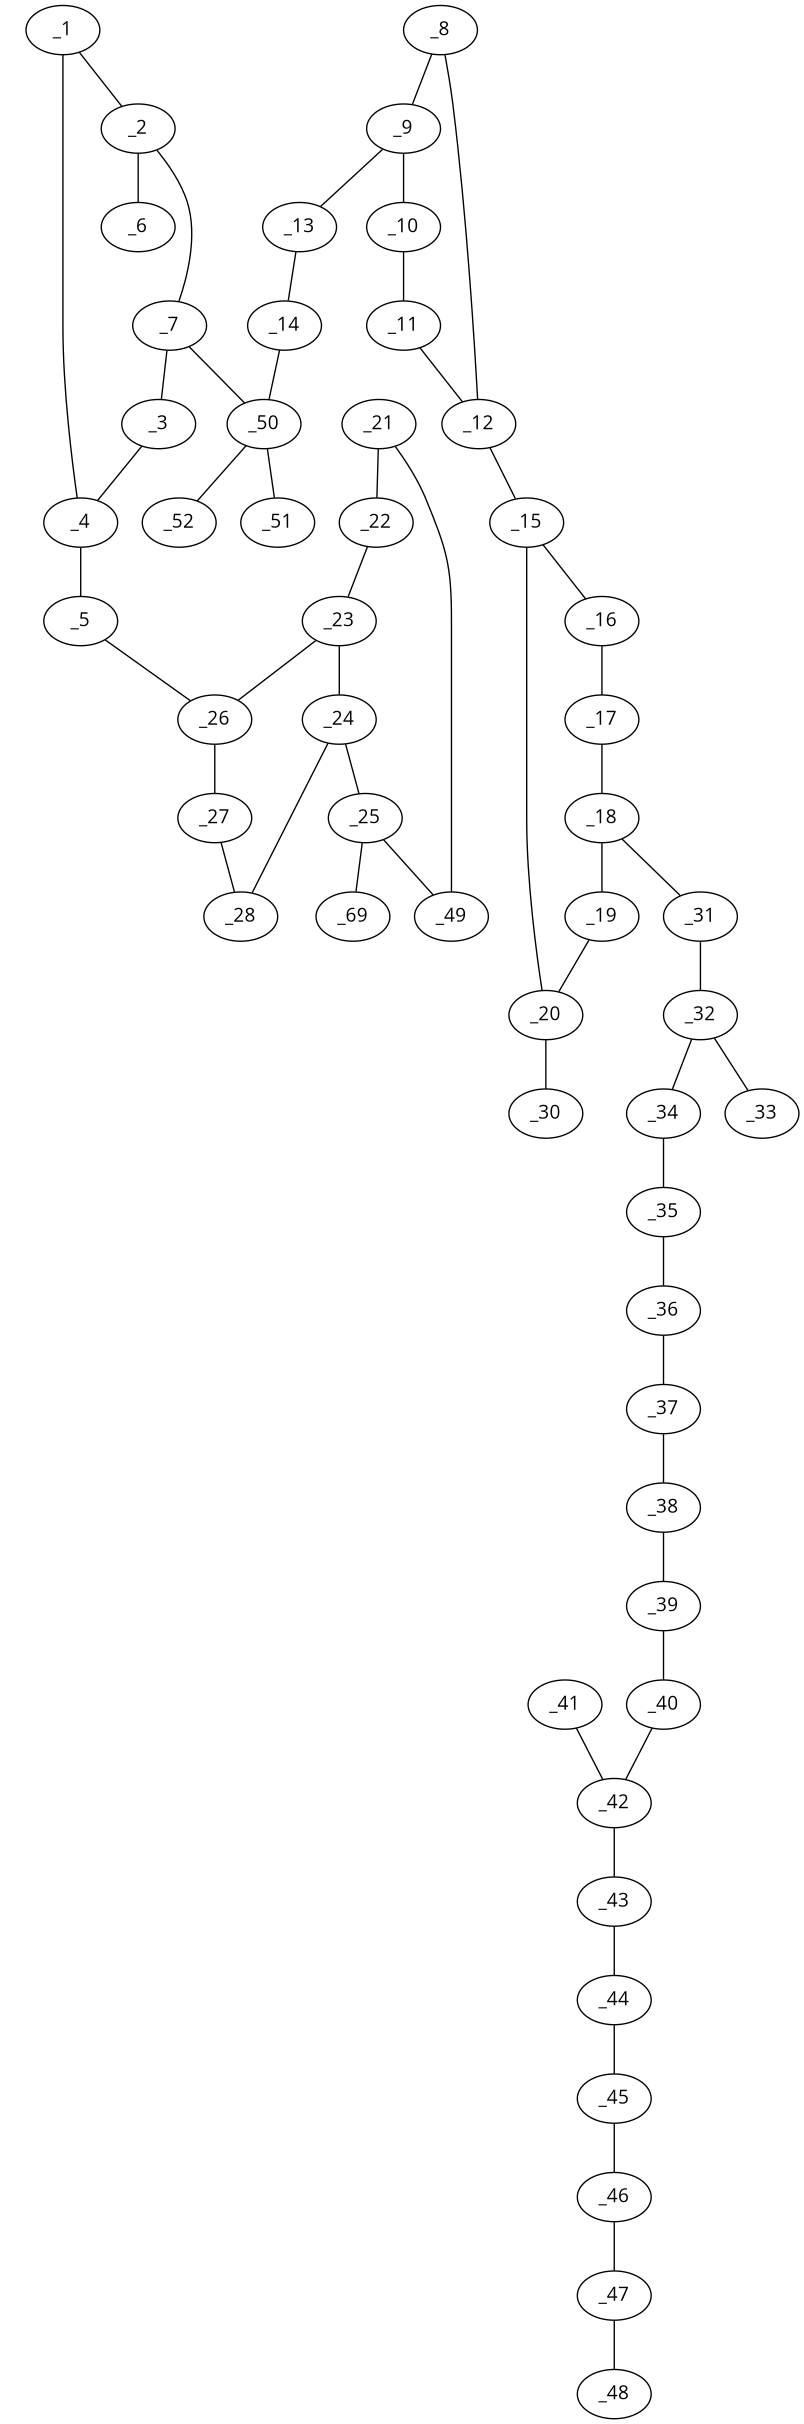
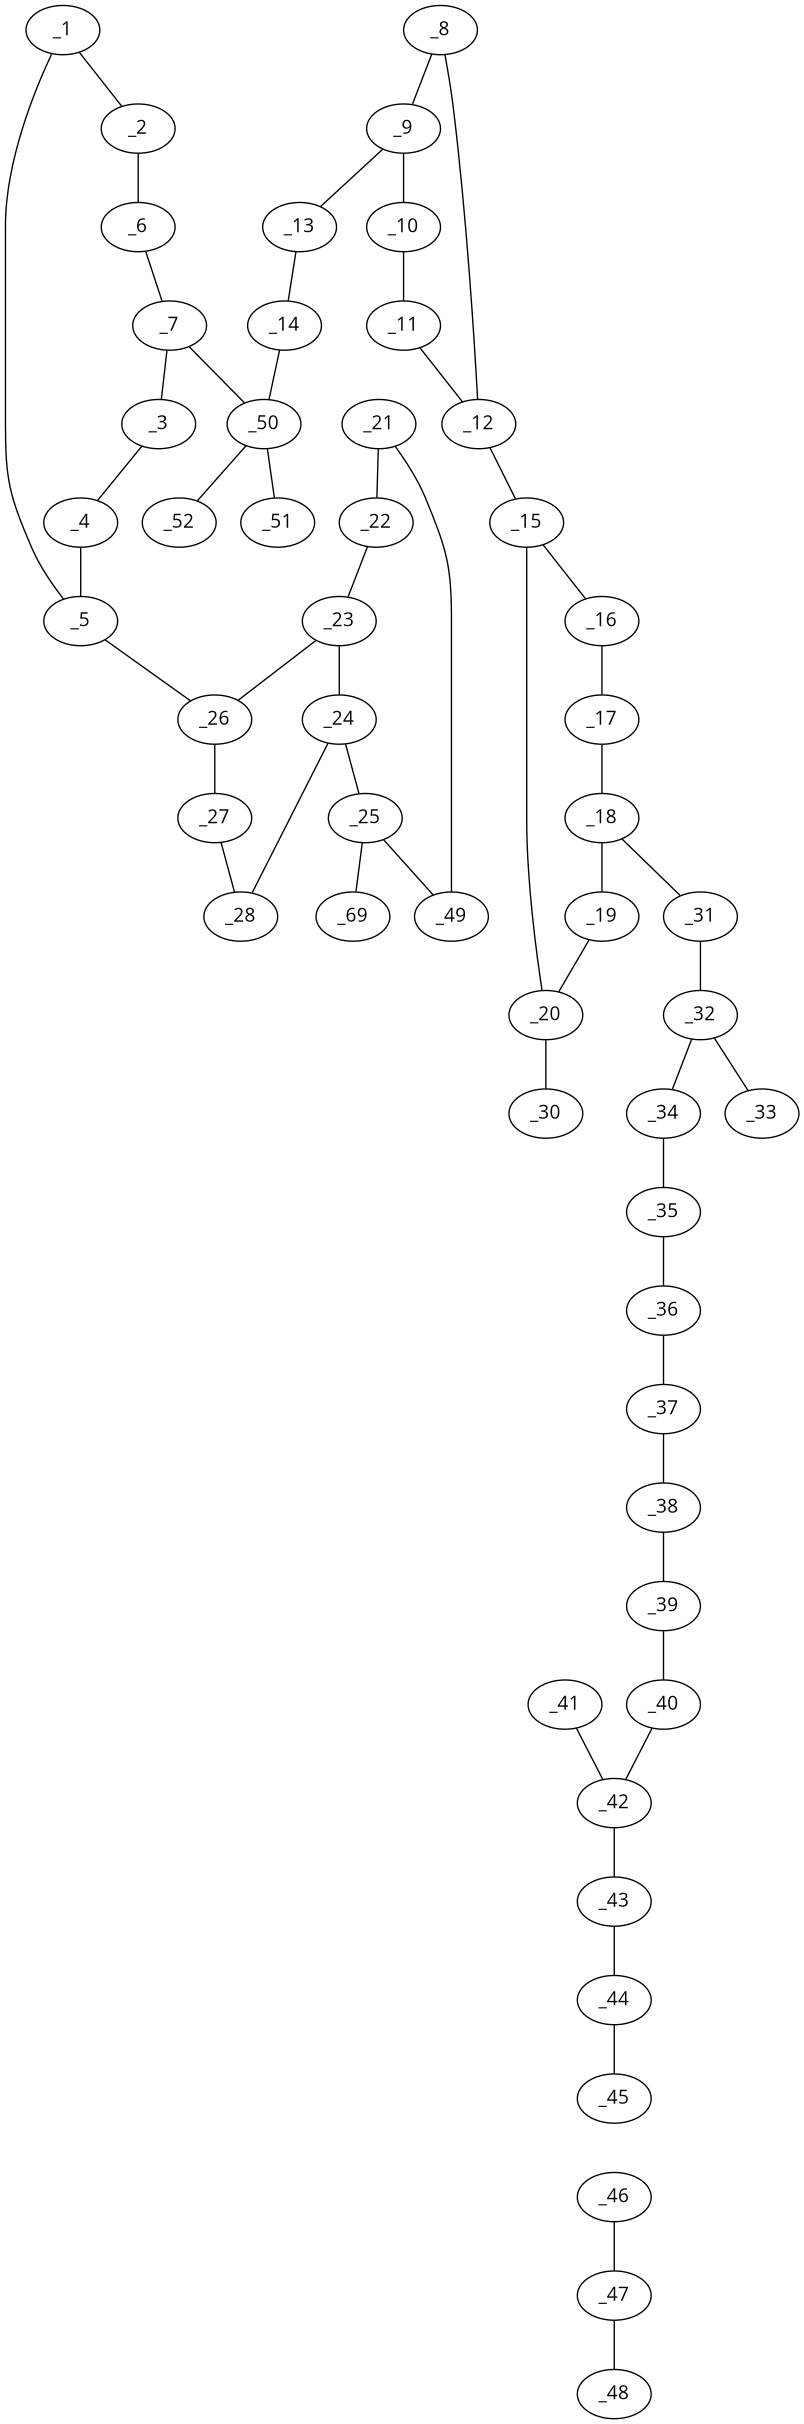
edge "_2" -- "_7": now "_6" -- "_7"
edge "_1" -- "_4": now "_1" -- "_5"
edge "_45" -- "_46": removed
